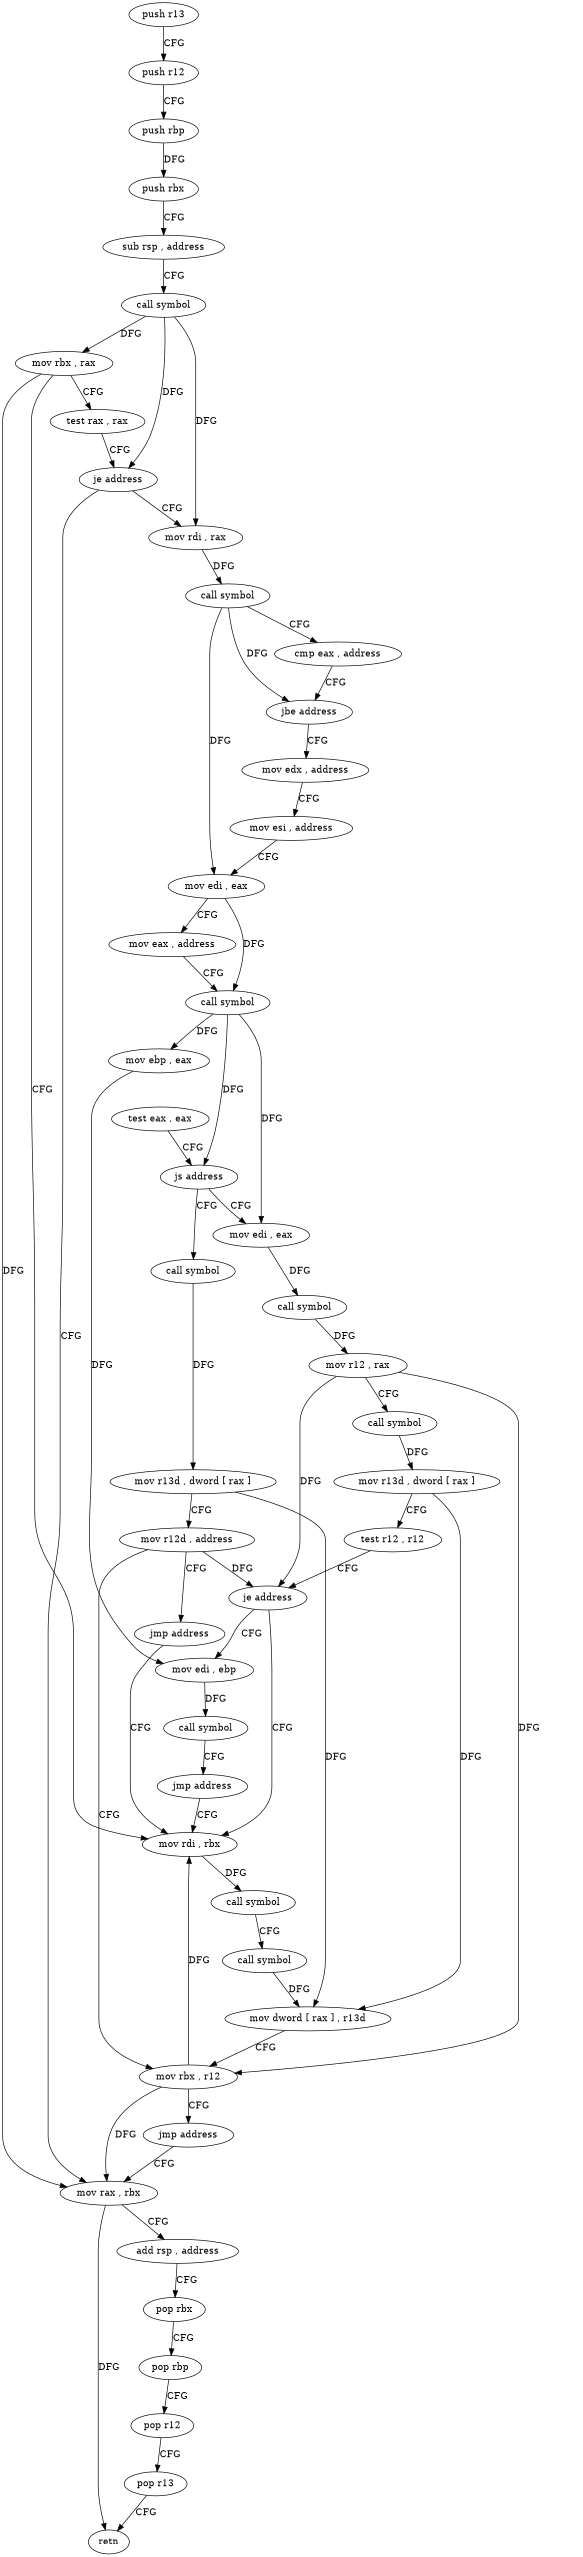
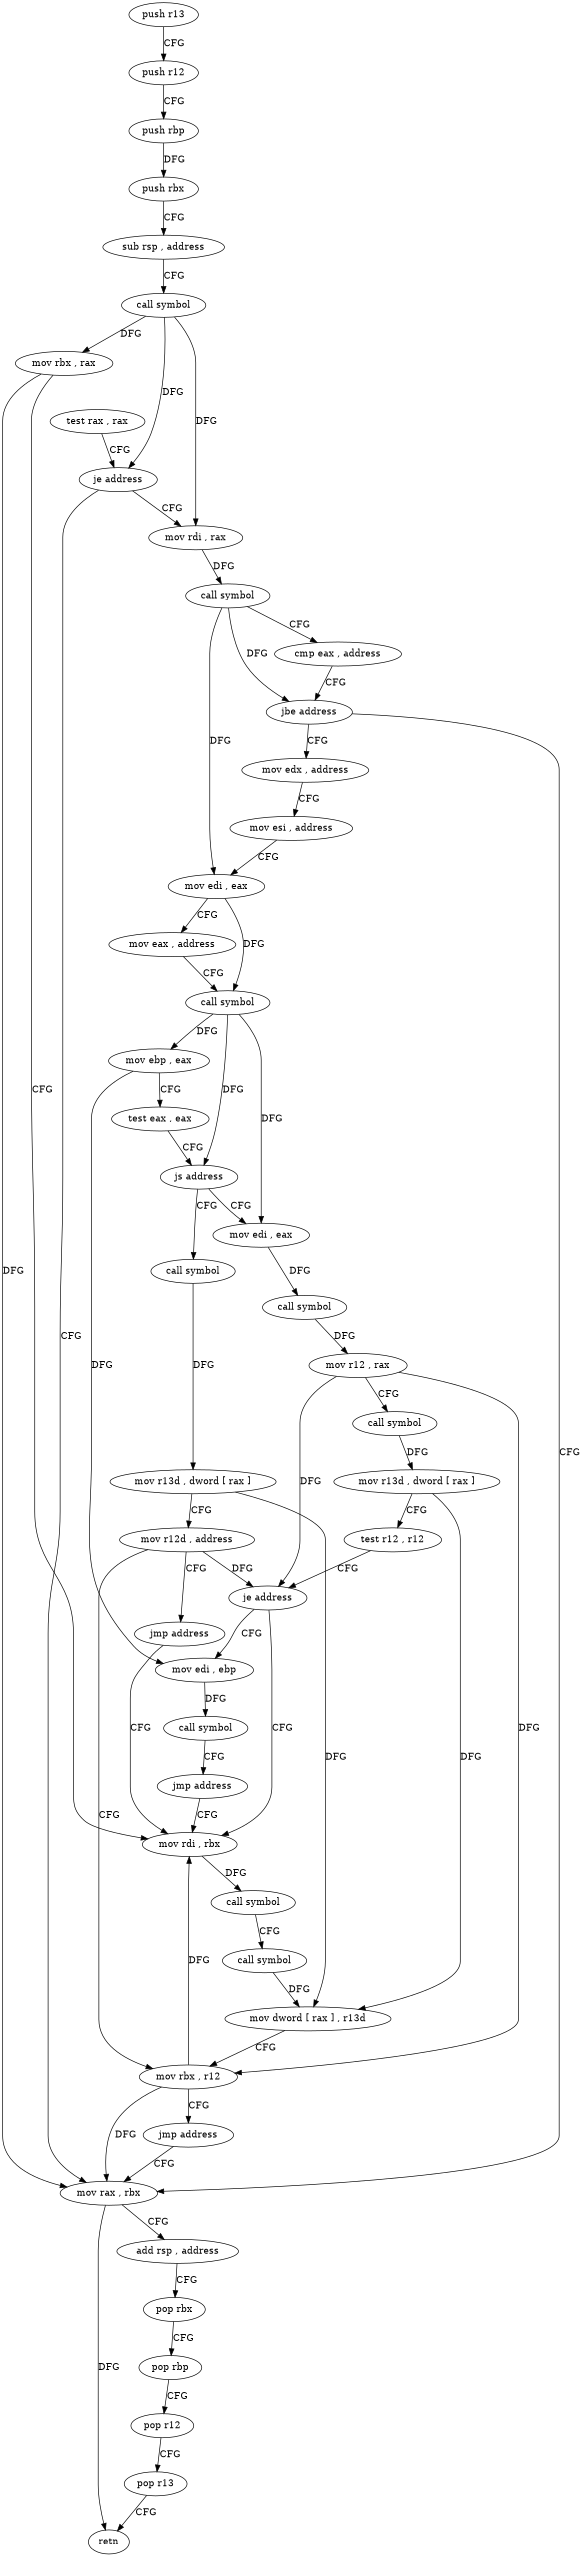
edge "mov rbx , rax" -> "test rax , rax": removed, label "CFG"
edge "mov ebp , eax" -> "test eax , eax": added, label "CFG"
edge "jbe address" -> "mov rax , rbx": added, label "CFG"
